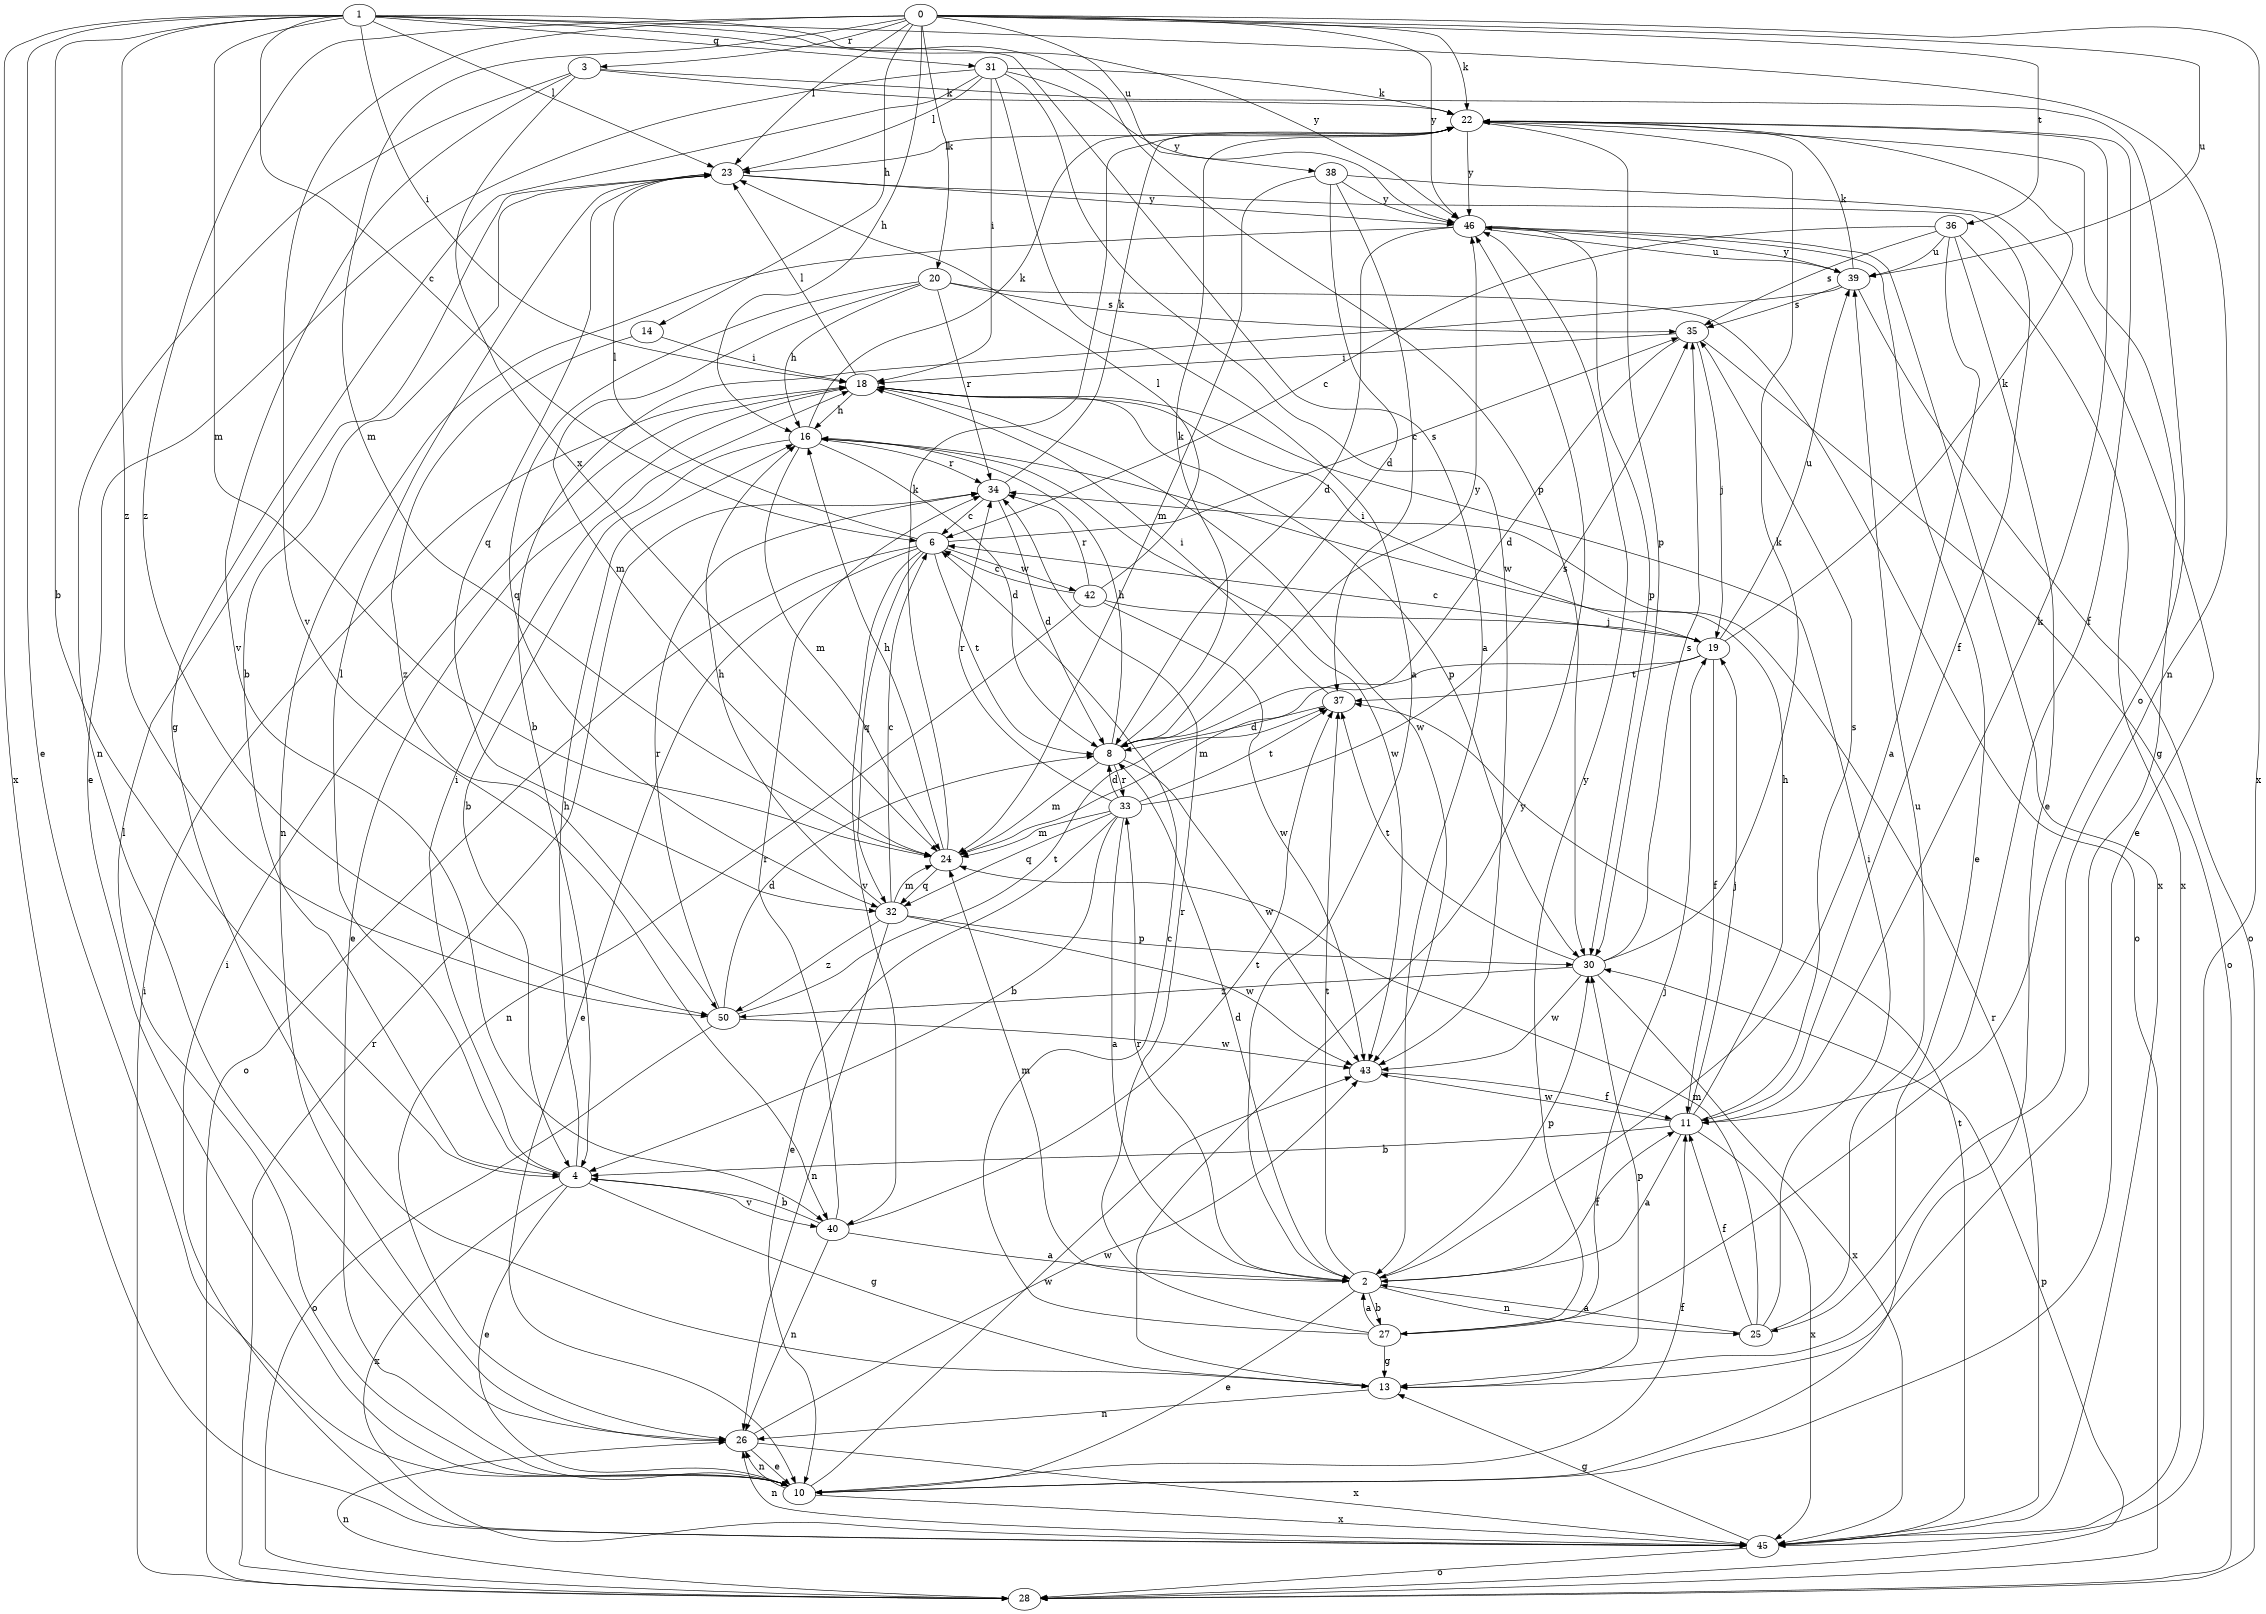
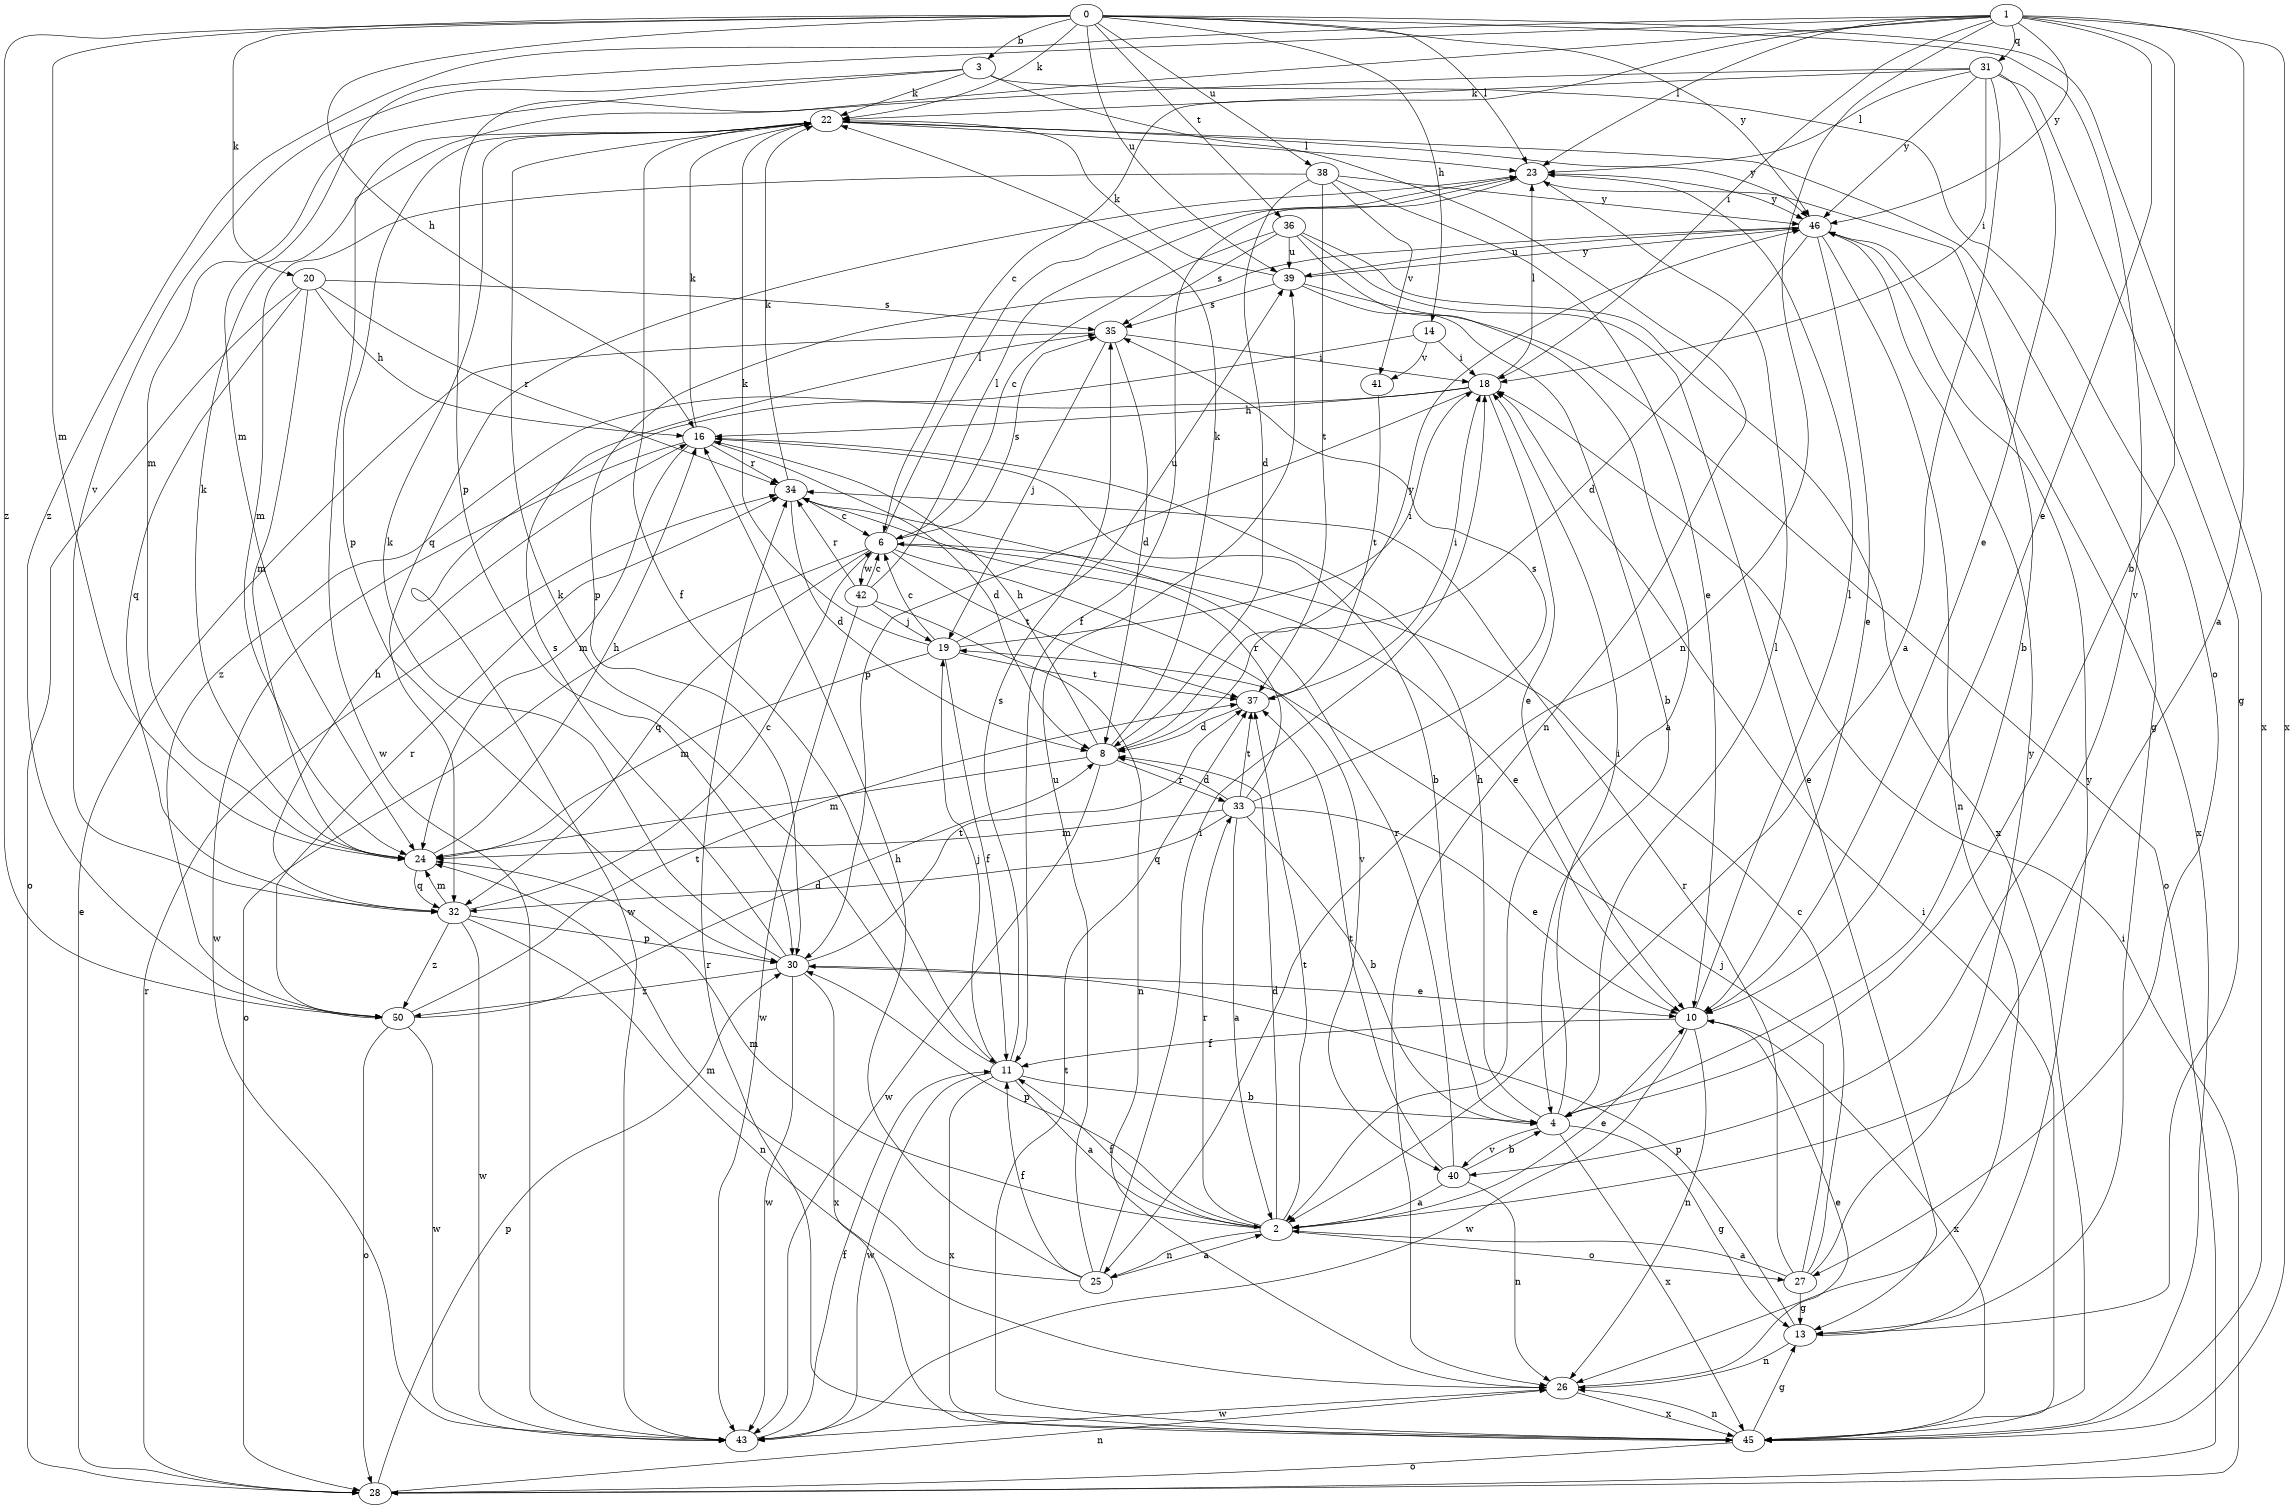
edge "0" -> "3": label "r" -> "b"
node "41": added
edge "38" -> "37": label "c" -> "t"
edge "3" -> "24": label "x" -> "m"
edge "11" -> "16": now "25" -> "16"
edge "6" -> "8": now "6" -> "37"
edge "3" -> "40": now "3" -> "32"
edge "35" -> "28": label "o" -> "e"
edge "2" -> "27": label "b" -> "o"
edge "4" -> "10": now "30" -> "10"
